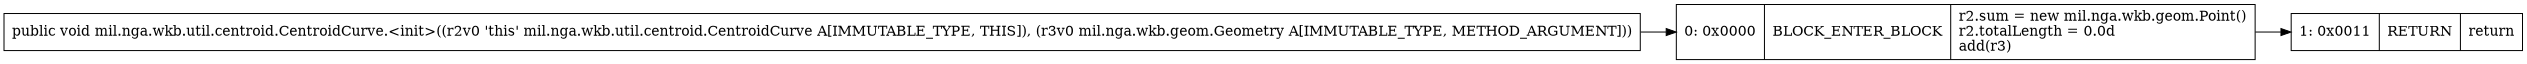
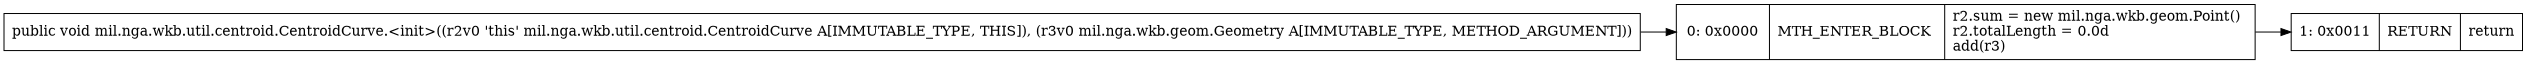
node "0: 0x0000": text "BLOCK_ENTER_BLOCK" -> "MTH_ENTER_BLOCK"
